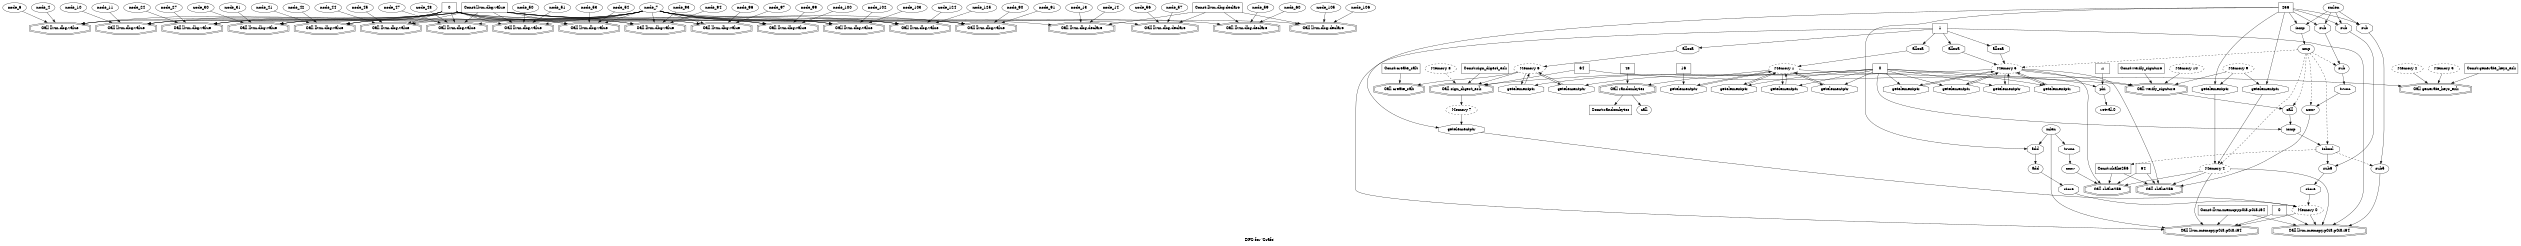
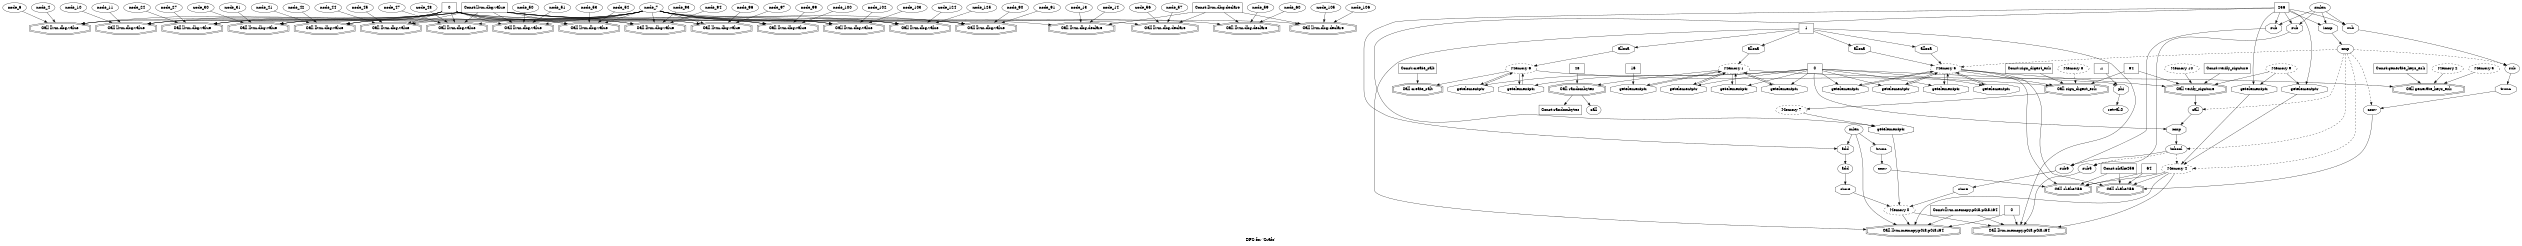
node "tobool": shape octagon -> ellipse
edge "tobool" -> "Const:shake256": now "tobool" -> "Memory 4"
